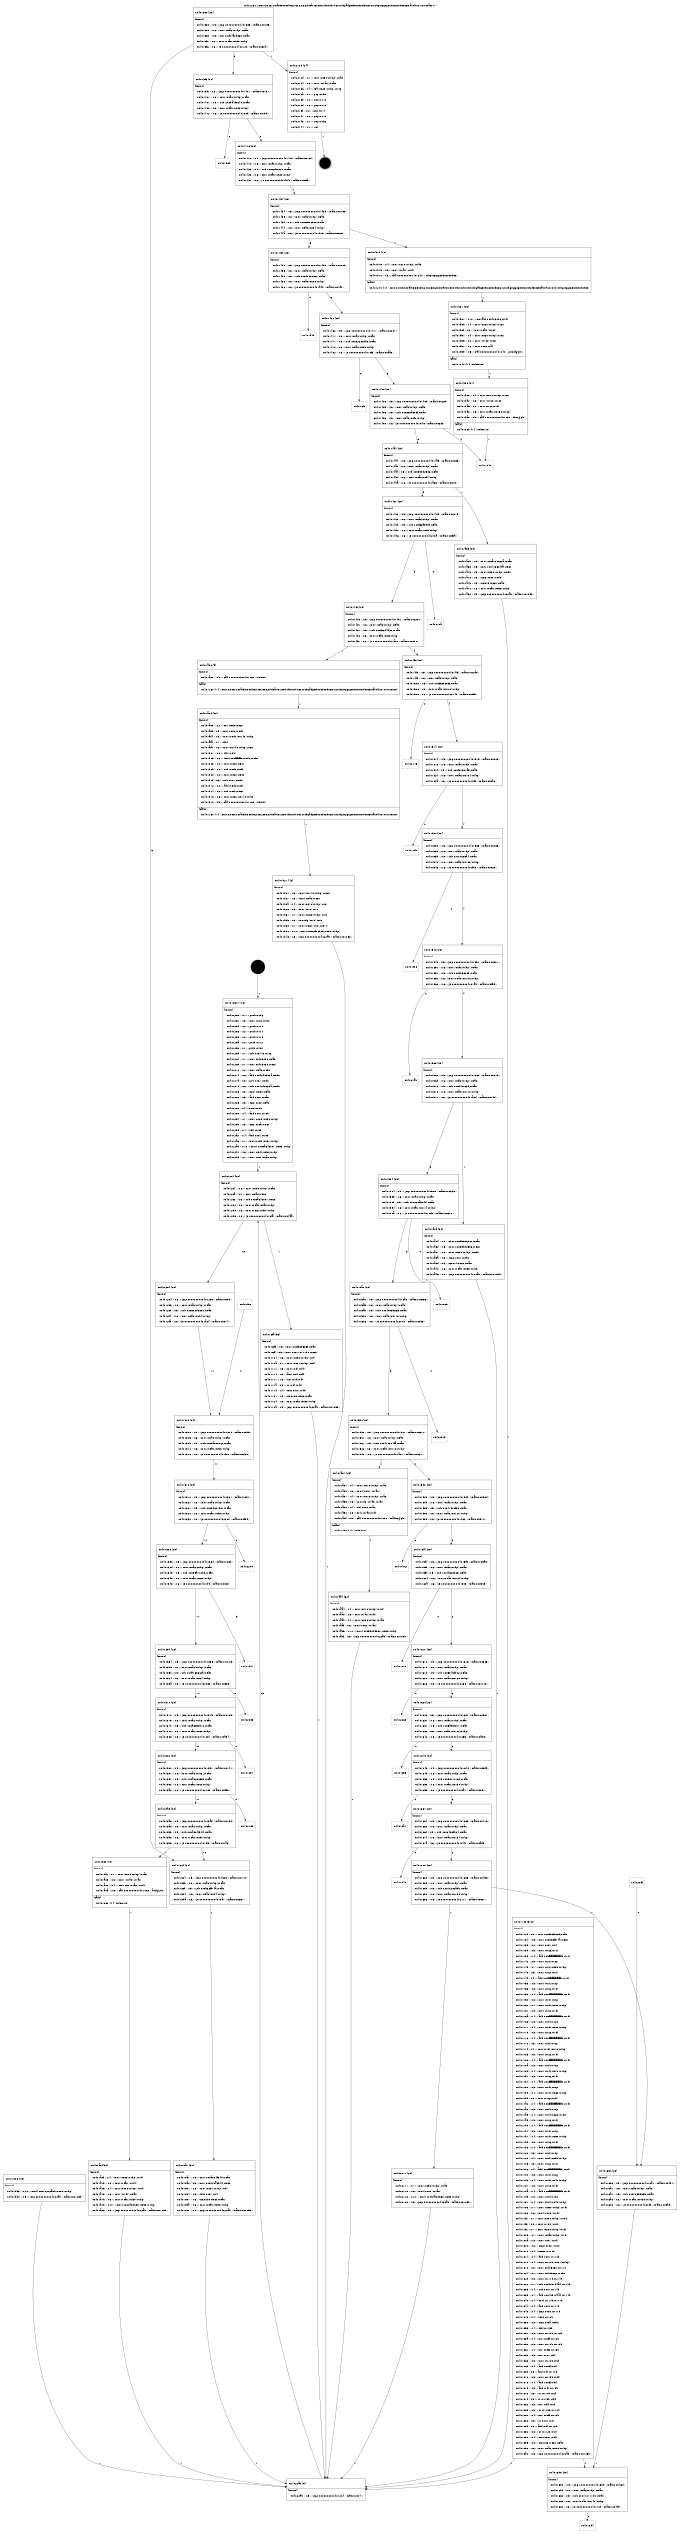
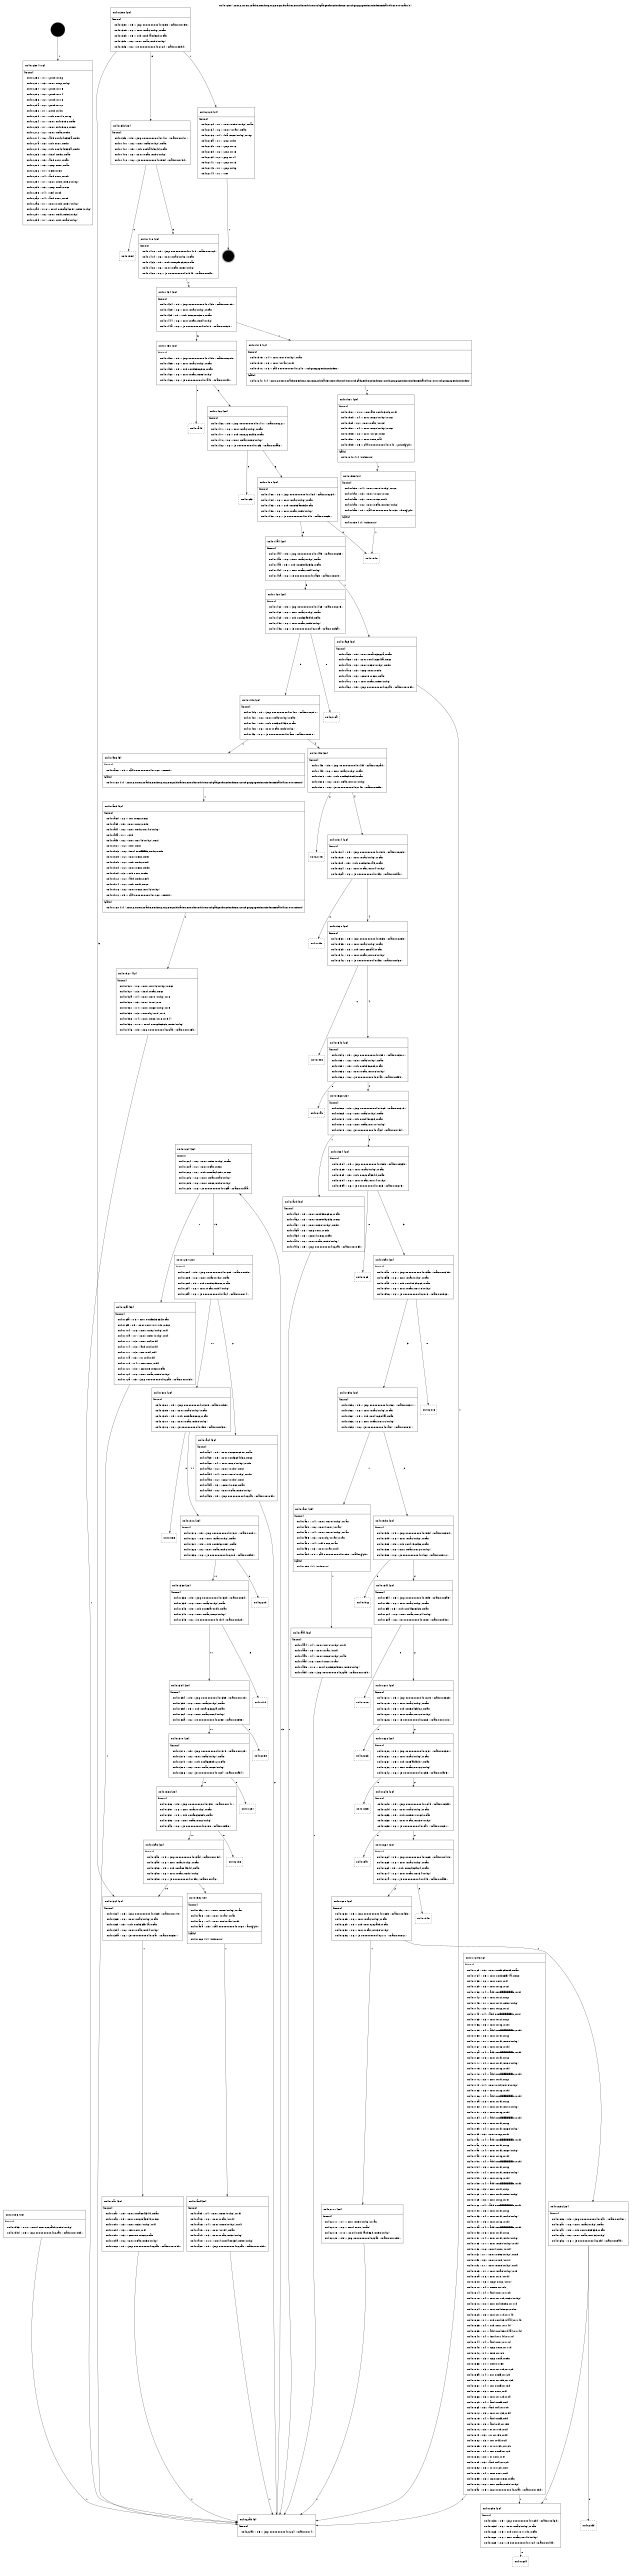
edge "0x401250 [116]" -> "0x4012c4 [32]": removed, label "1"
edge "0x401f8e" -> "0x401300 [28]": reversed
node "0x401ac4 [36]": added
edge "0x4020fd" -> "0x40169c [28]": reversed
